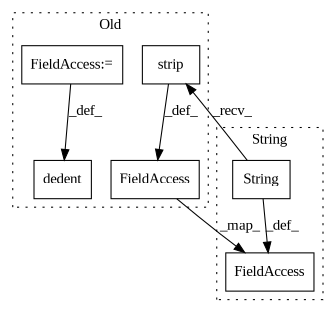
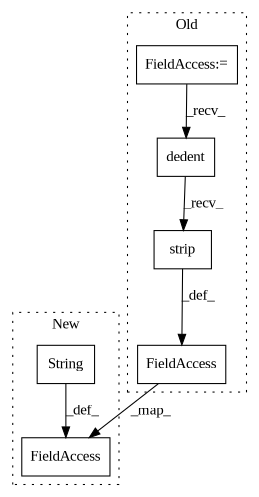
edge "FieldAccess:=" -> "dedent": label "_def_" -> "_recv_"
edge "String" -> "strip": now "dedent" -> "strip"
cluster "String": label "String" -> "New"
